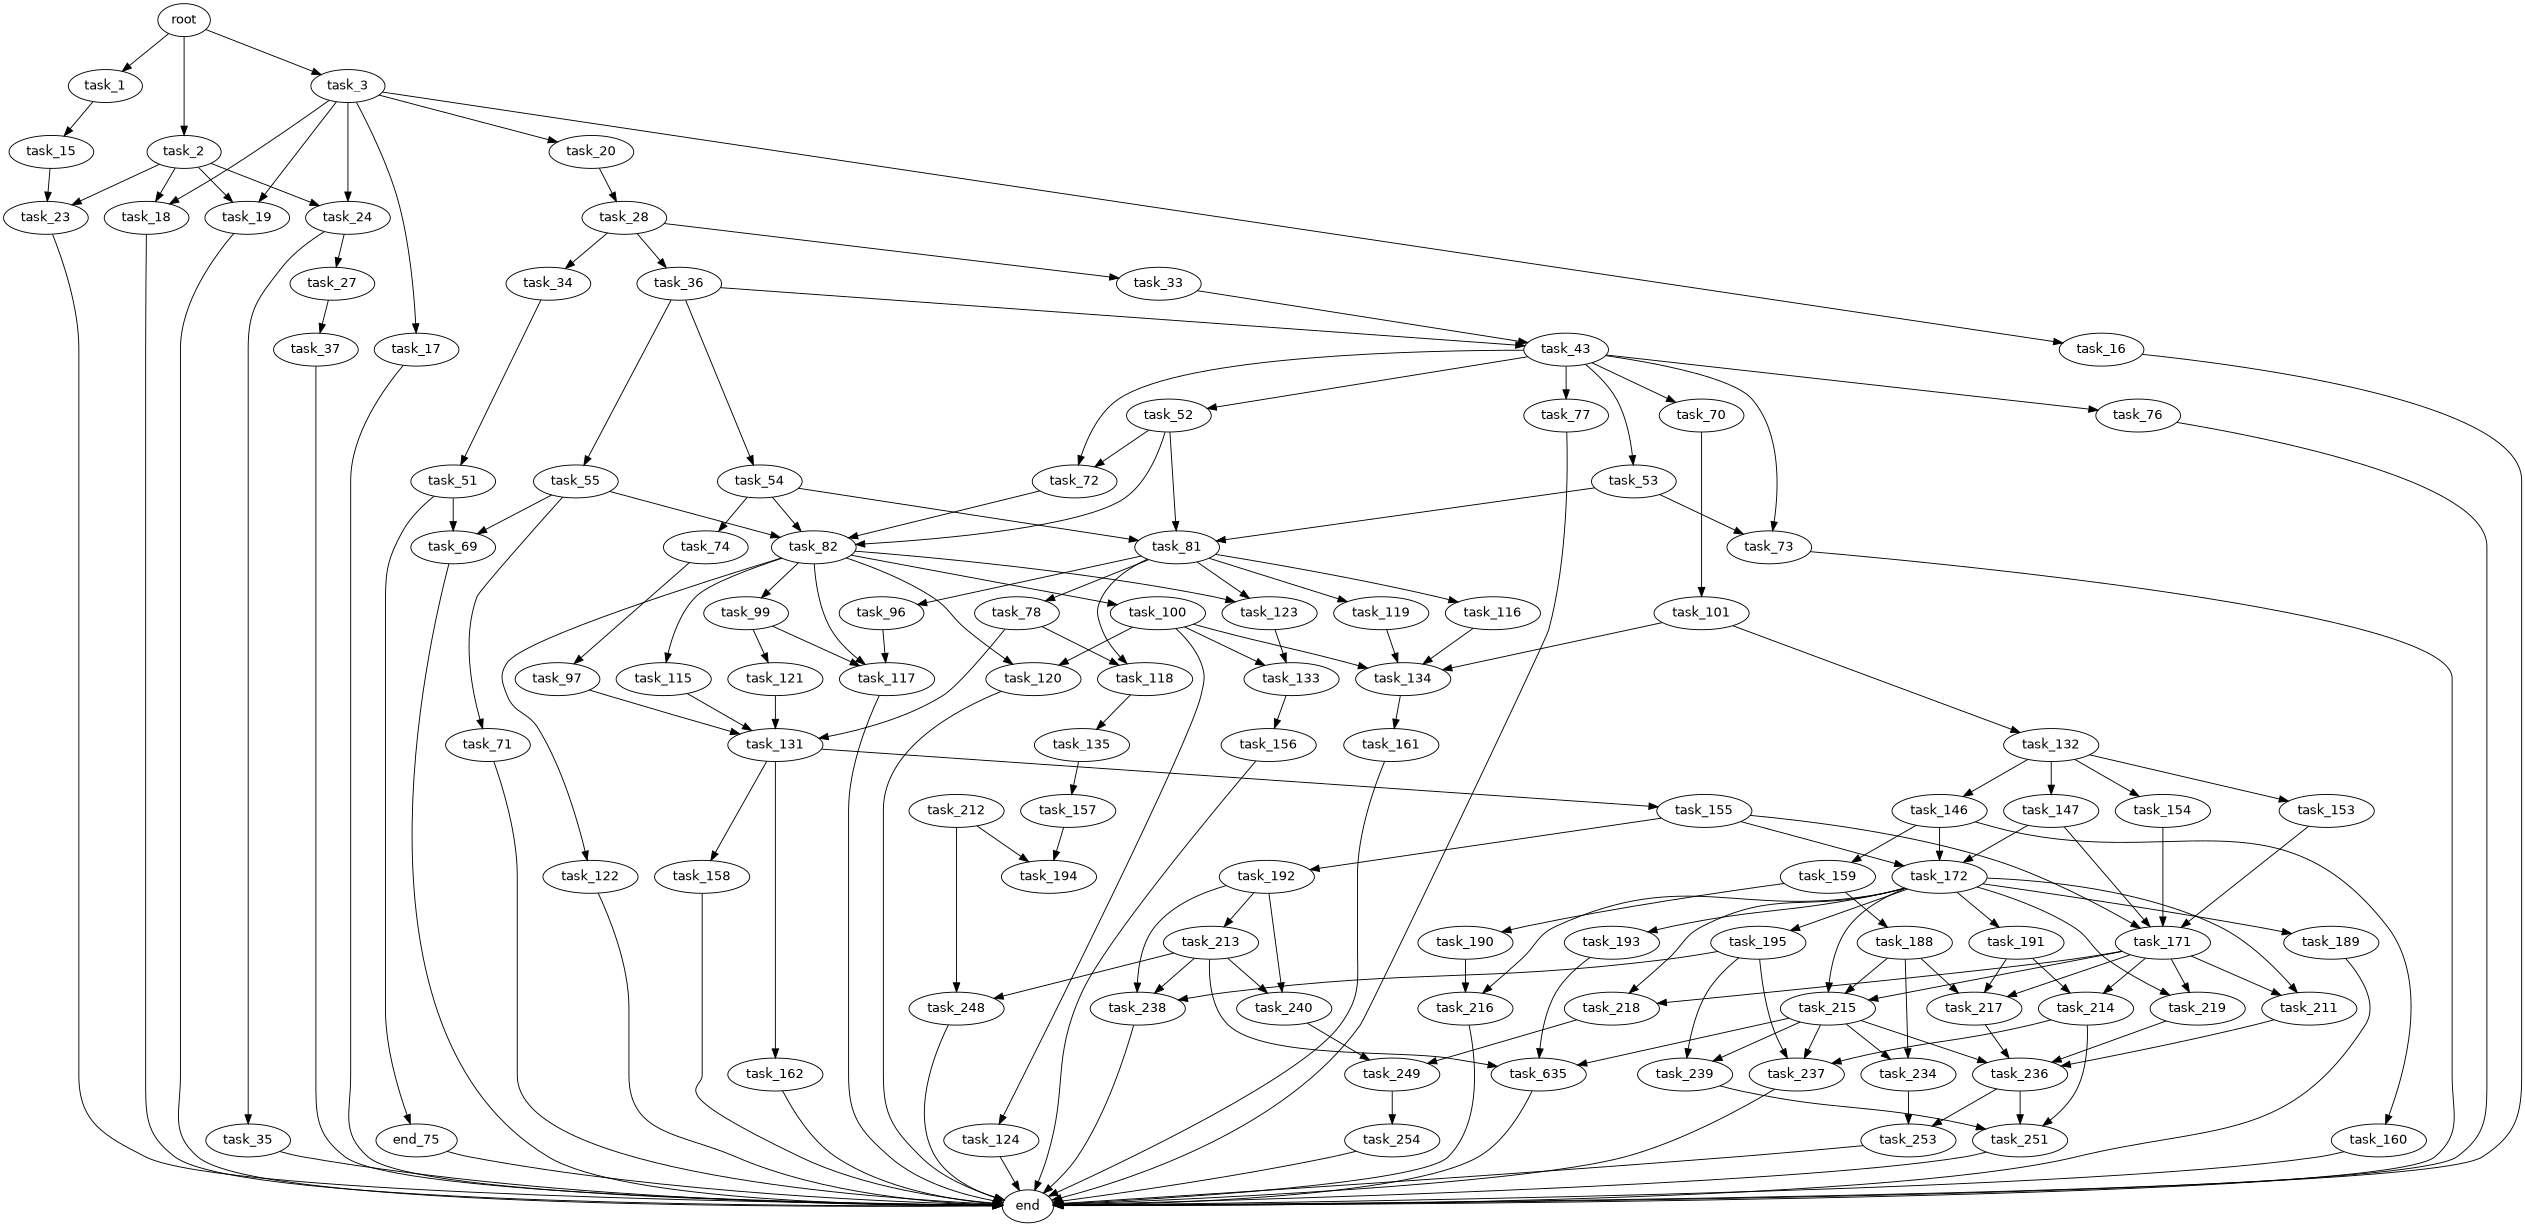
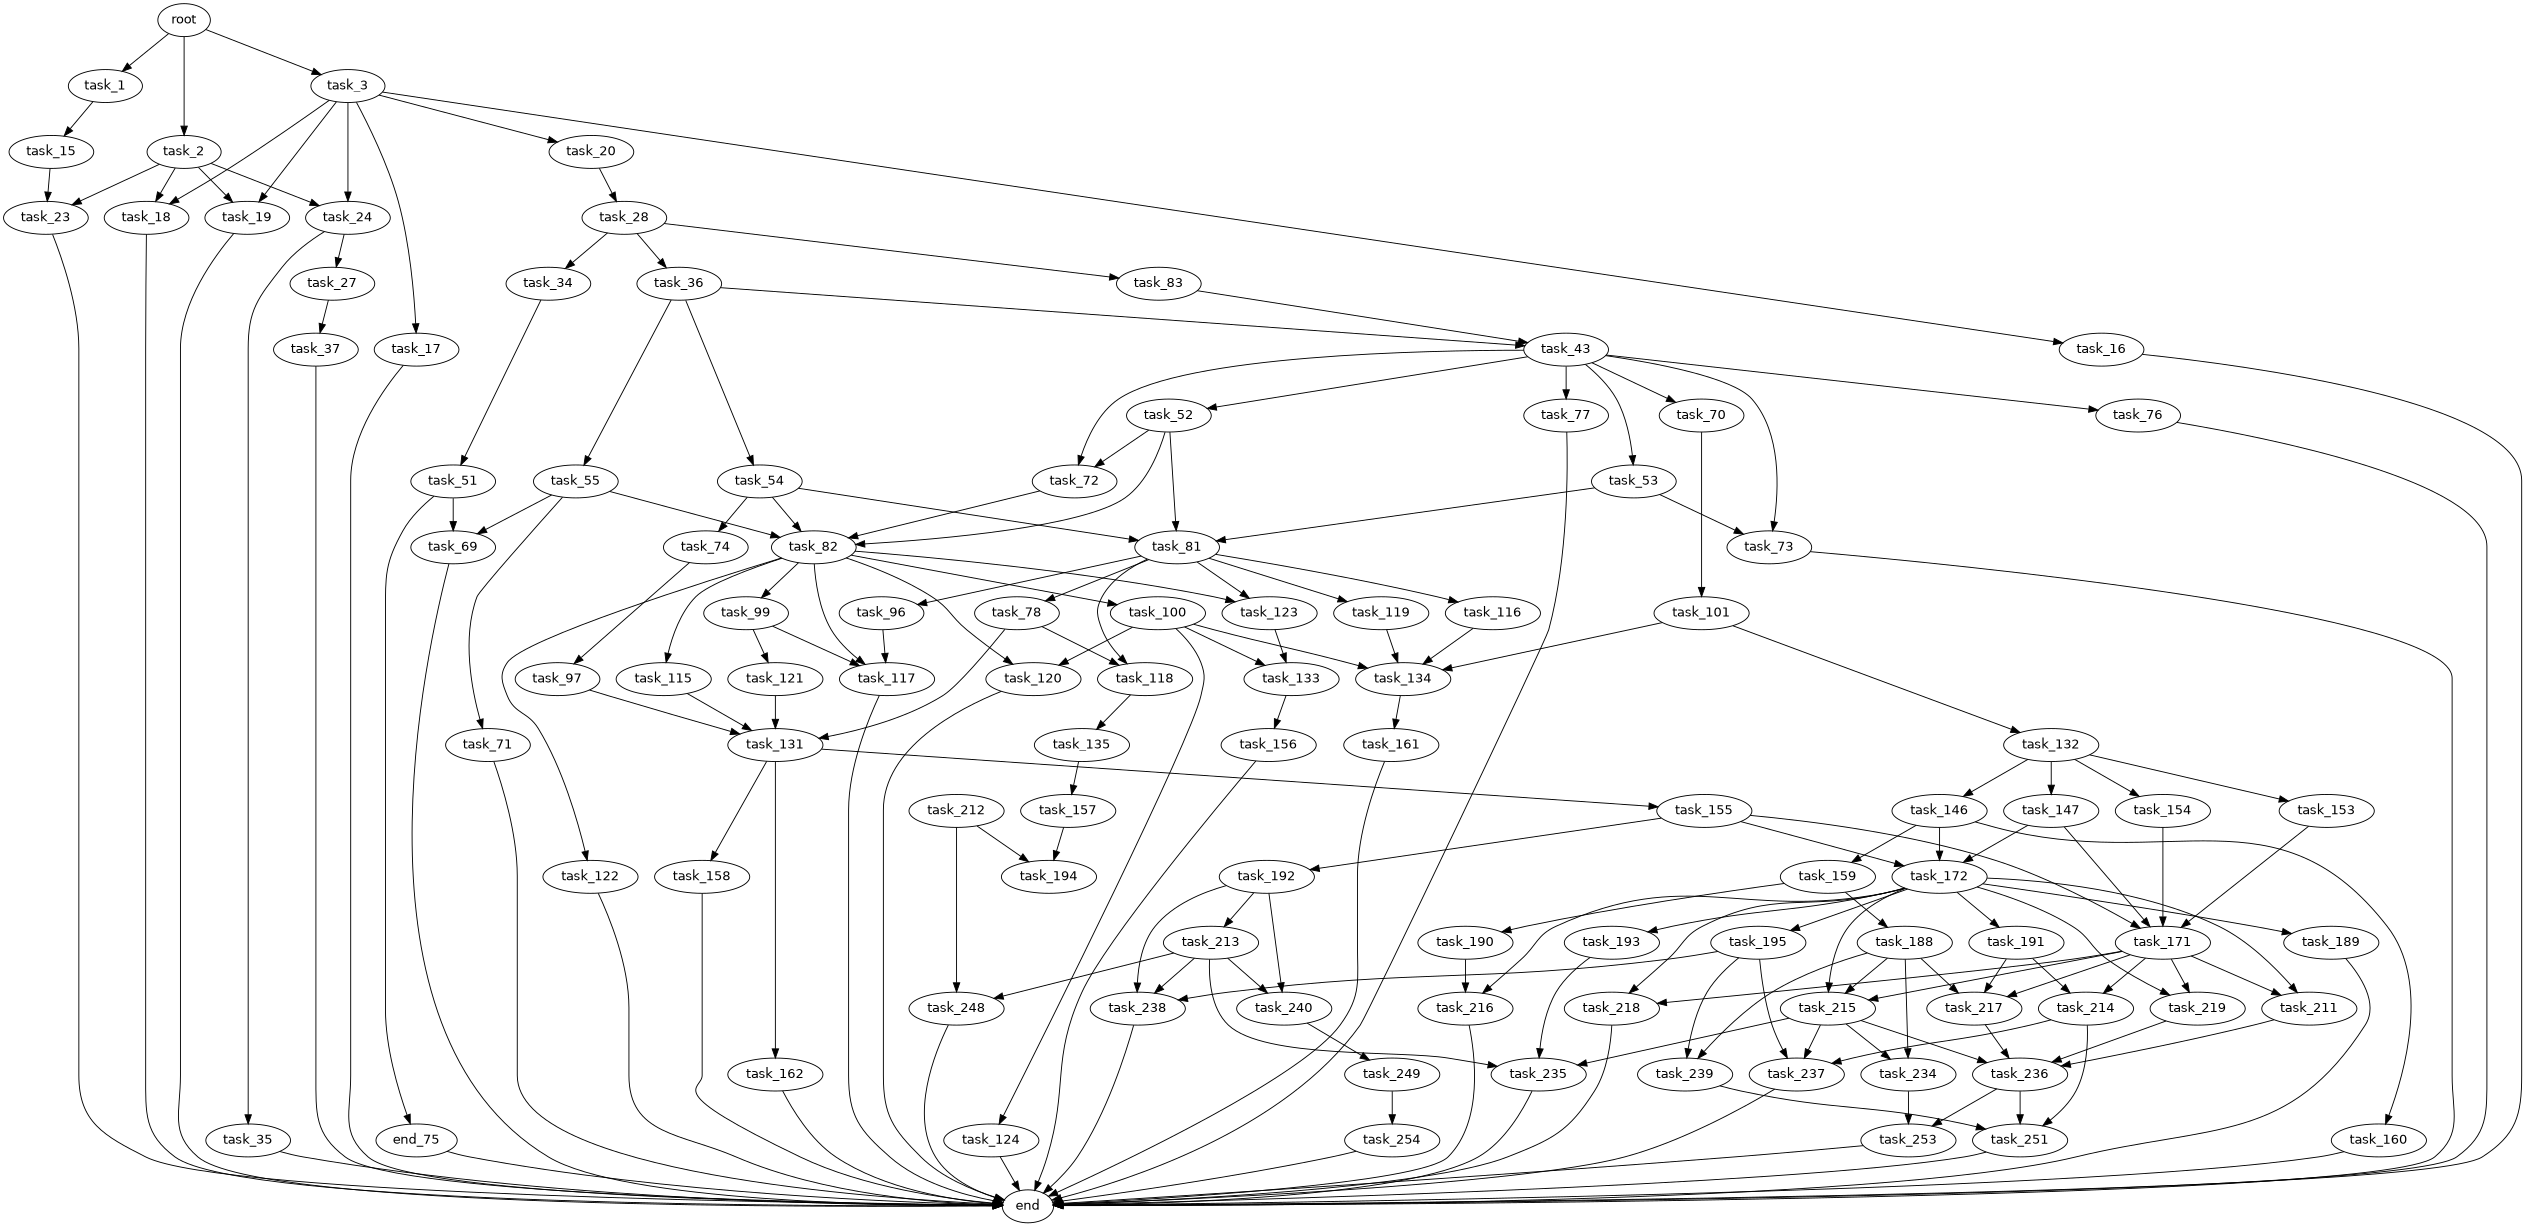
node "task_33": label "task_33" -> "task_83"
edge "task_218" -> "task_249": now "task_218" -> "end"
edge "task_215" -> "task_239": now "task_188" -> "task_239"
node "task_635": label "task_635" -> "task_235"
